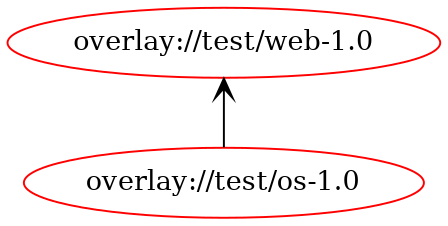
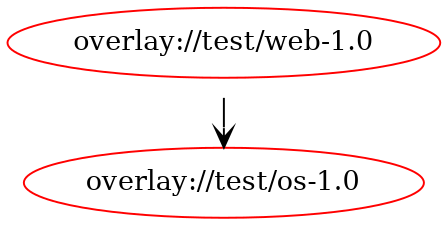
edge "overlay://test/os-1.0" -> "overlay://test/web-1.0": reversed
